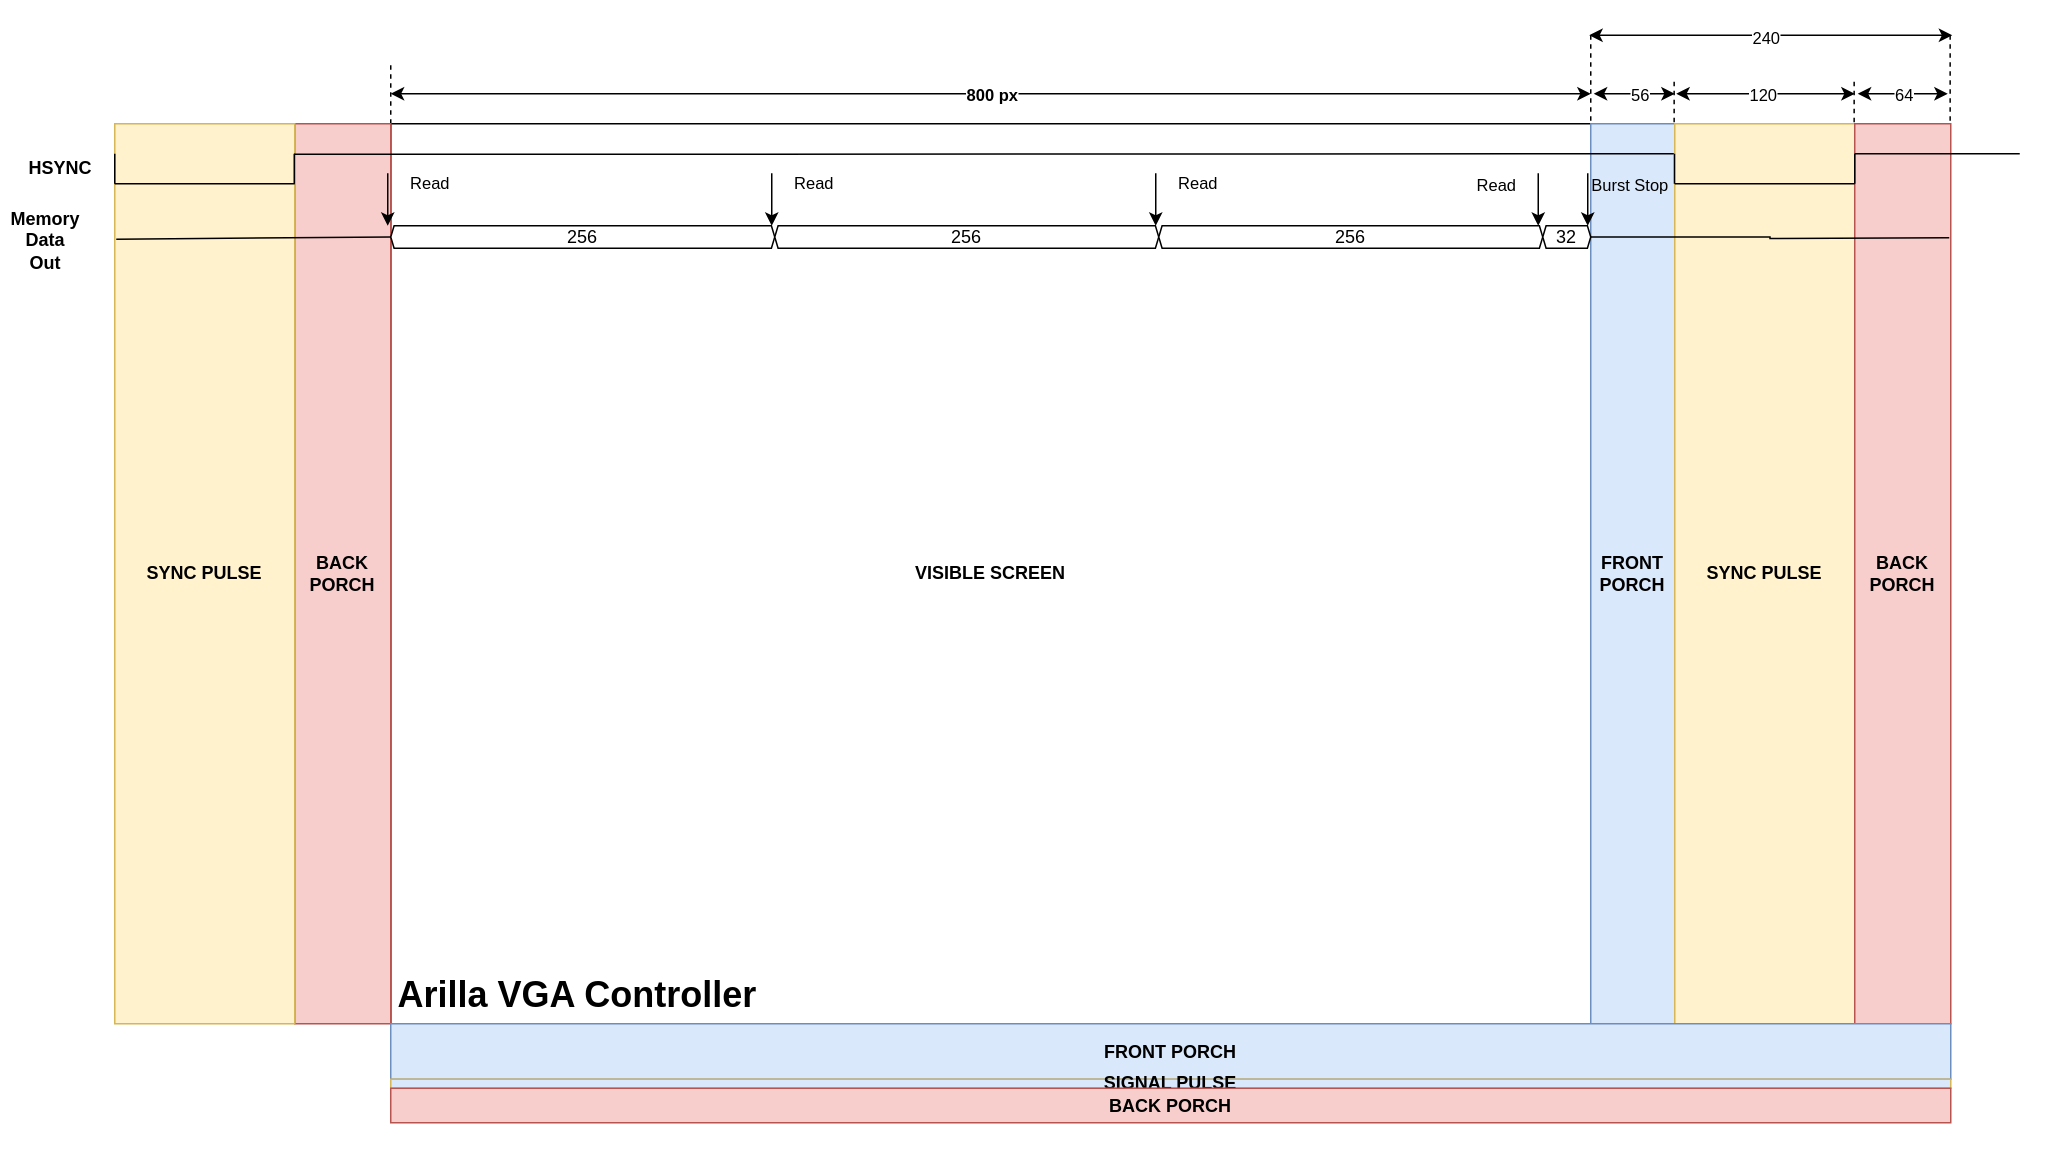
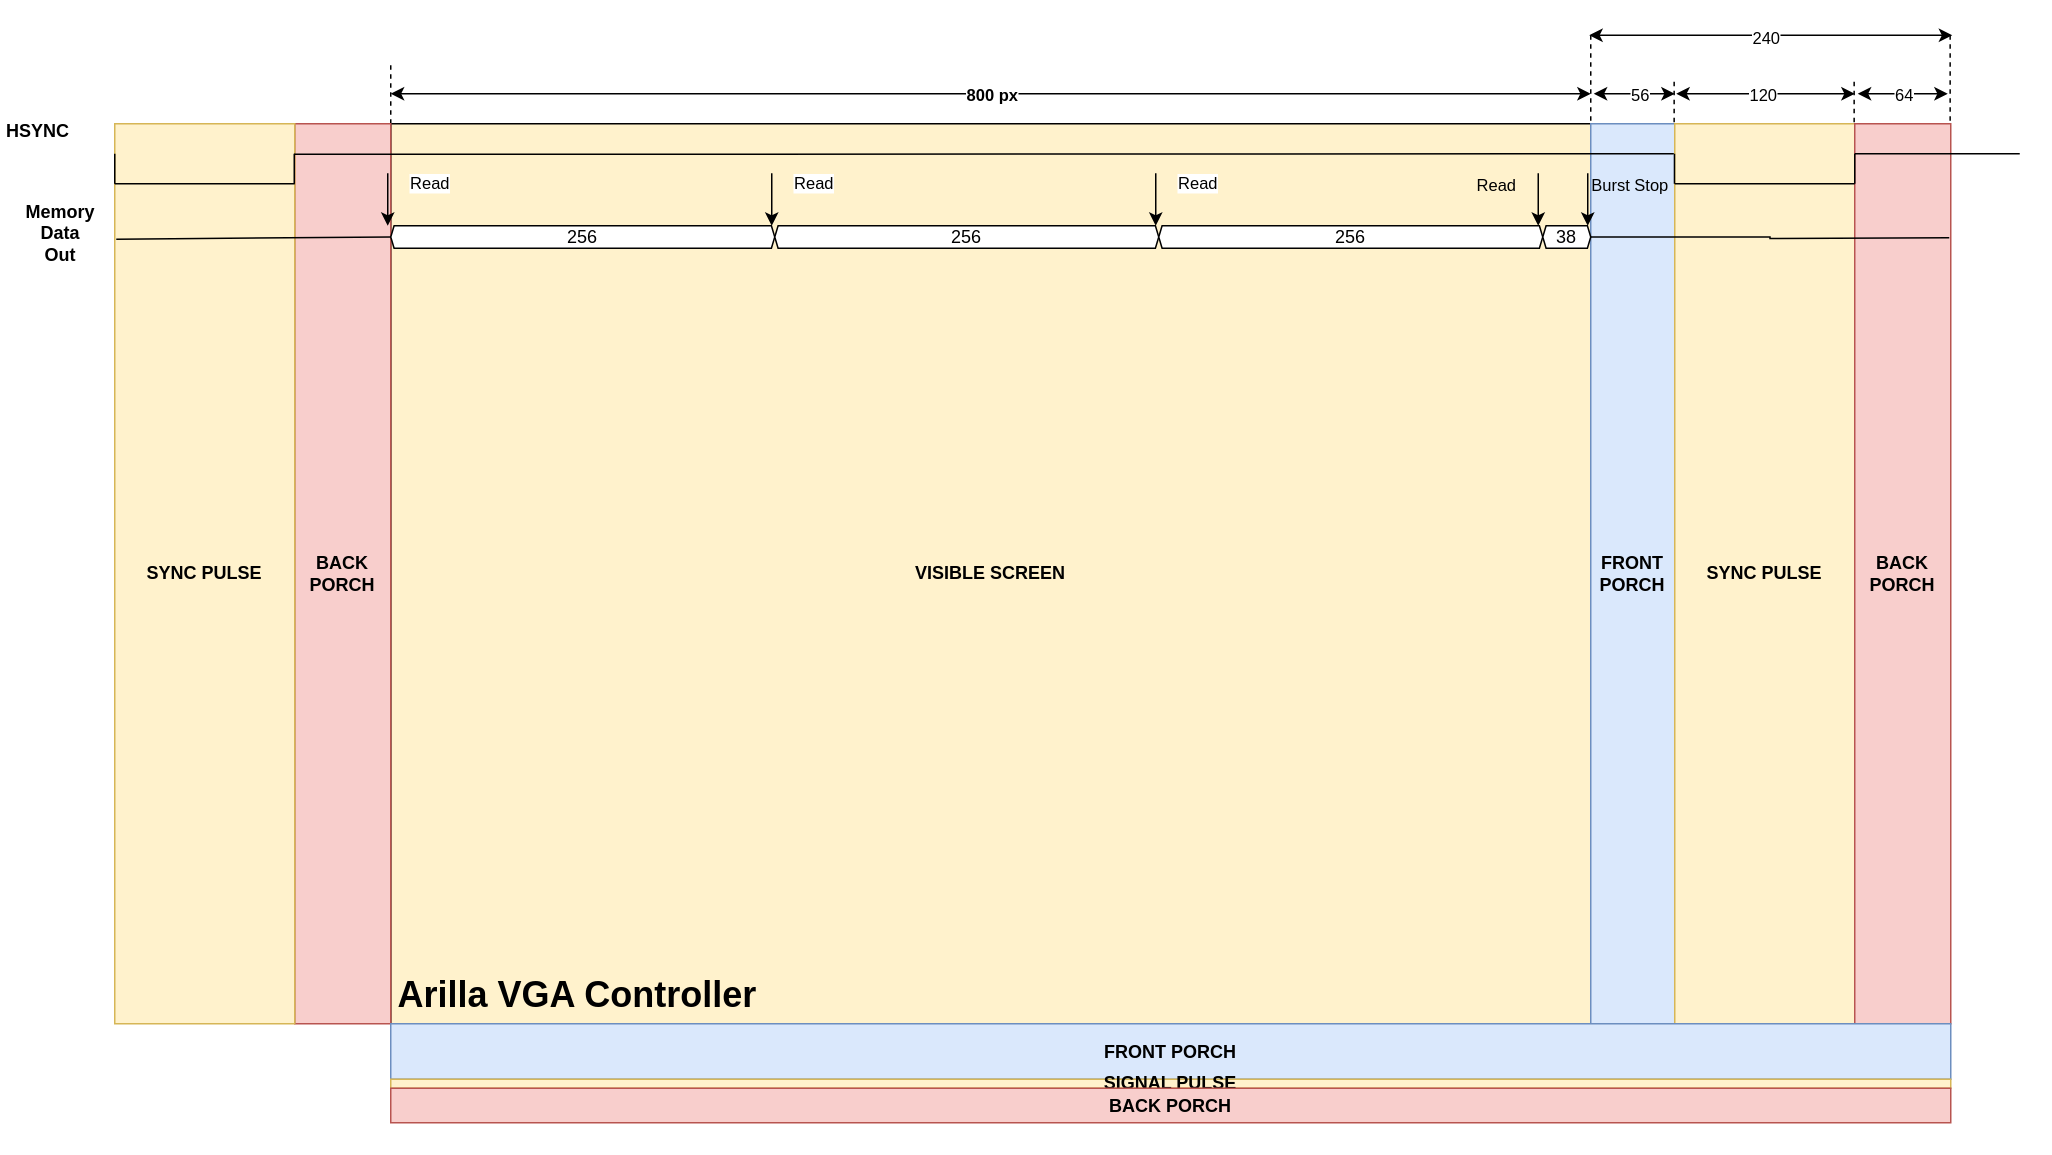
node "HSYNC": moved (61, 169) -> (38, 131)
node "32": label "32" -> "38"
node "Memory Data Out": moved (46, 241) -> (61, 233)
node "VISIBLE SCREEN": fillcolor #ffffff -> #fff2cc
node "SIGNAL PULSE": fillcolor #dae8fc -> #fff2cc
